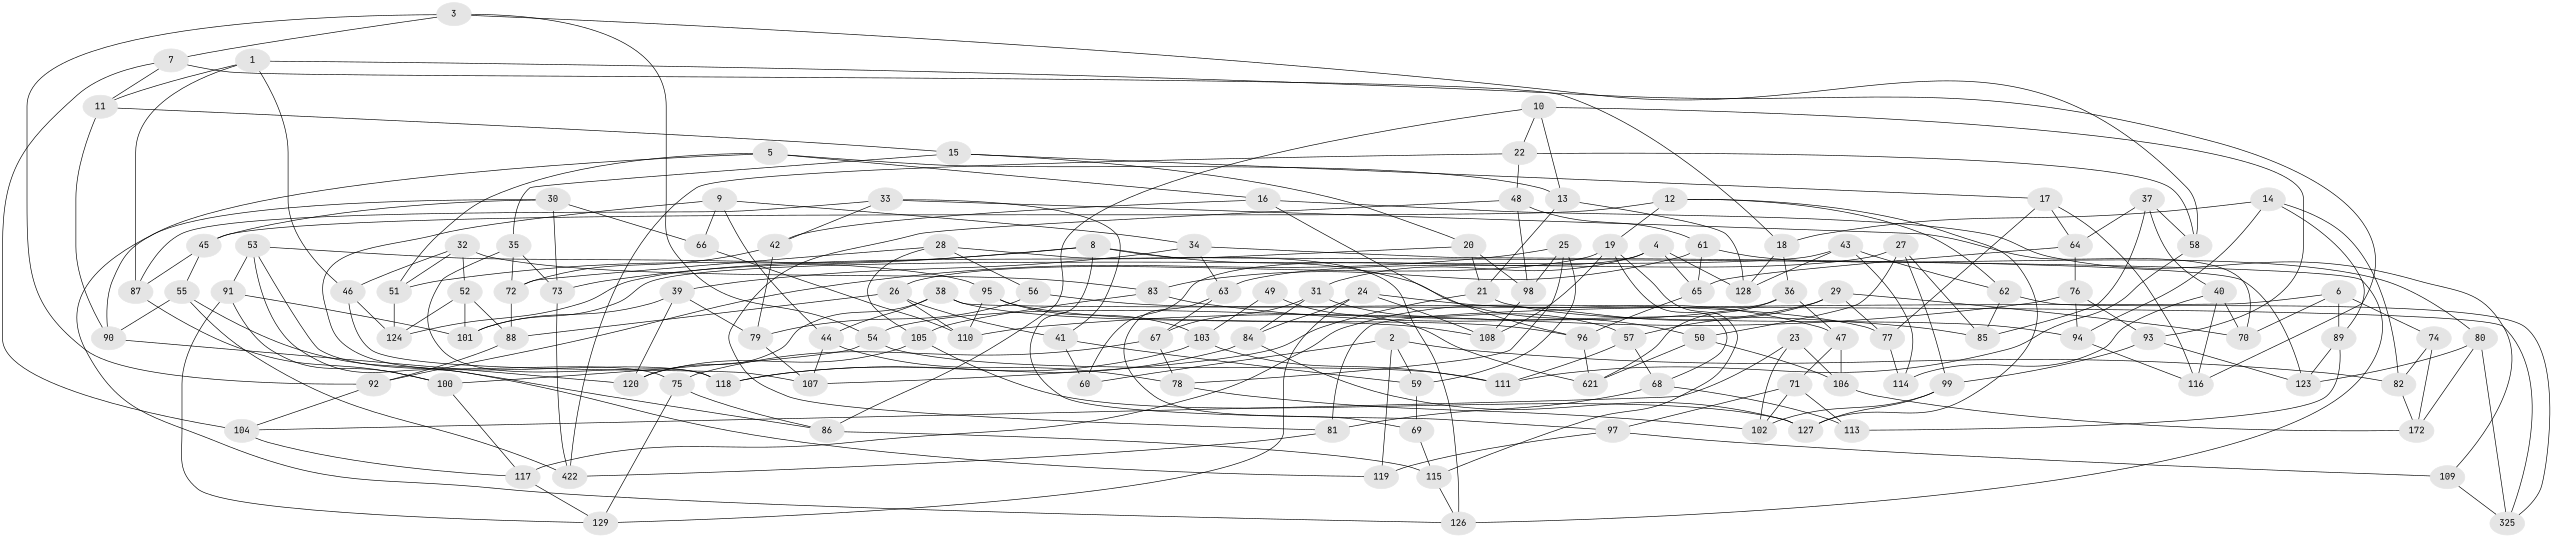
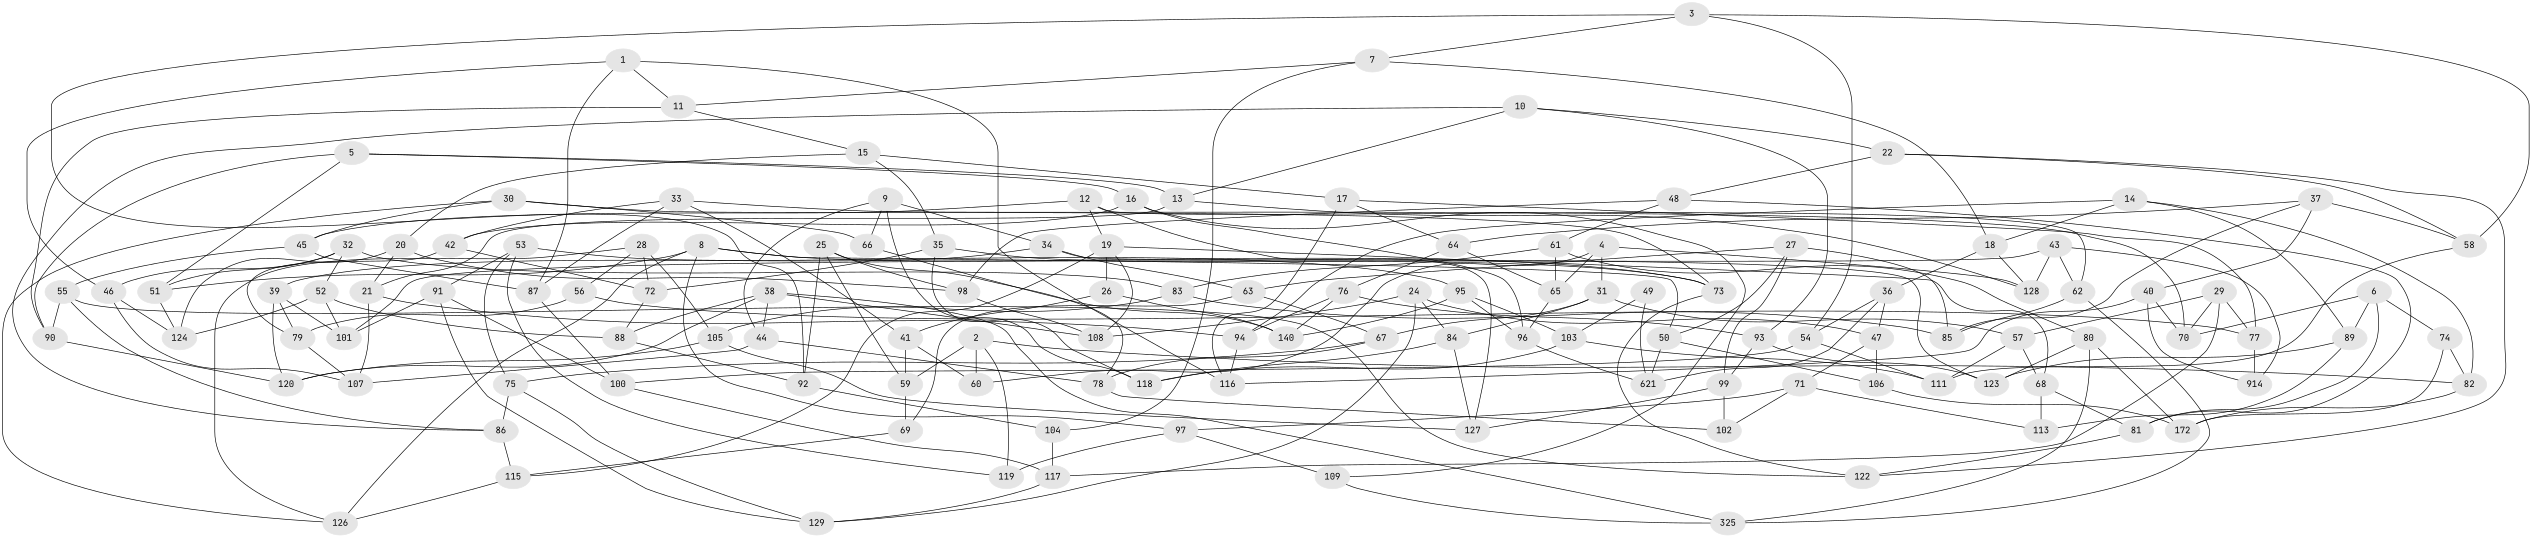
edge "26" -- "88": now "38" -- "88"
node "110": label "110" -> "140"
node "23": removed
node "114": label "114" -> "914"
node "422": label "422" -> "122"
